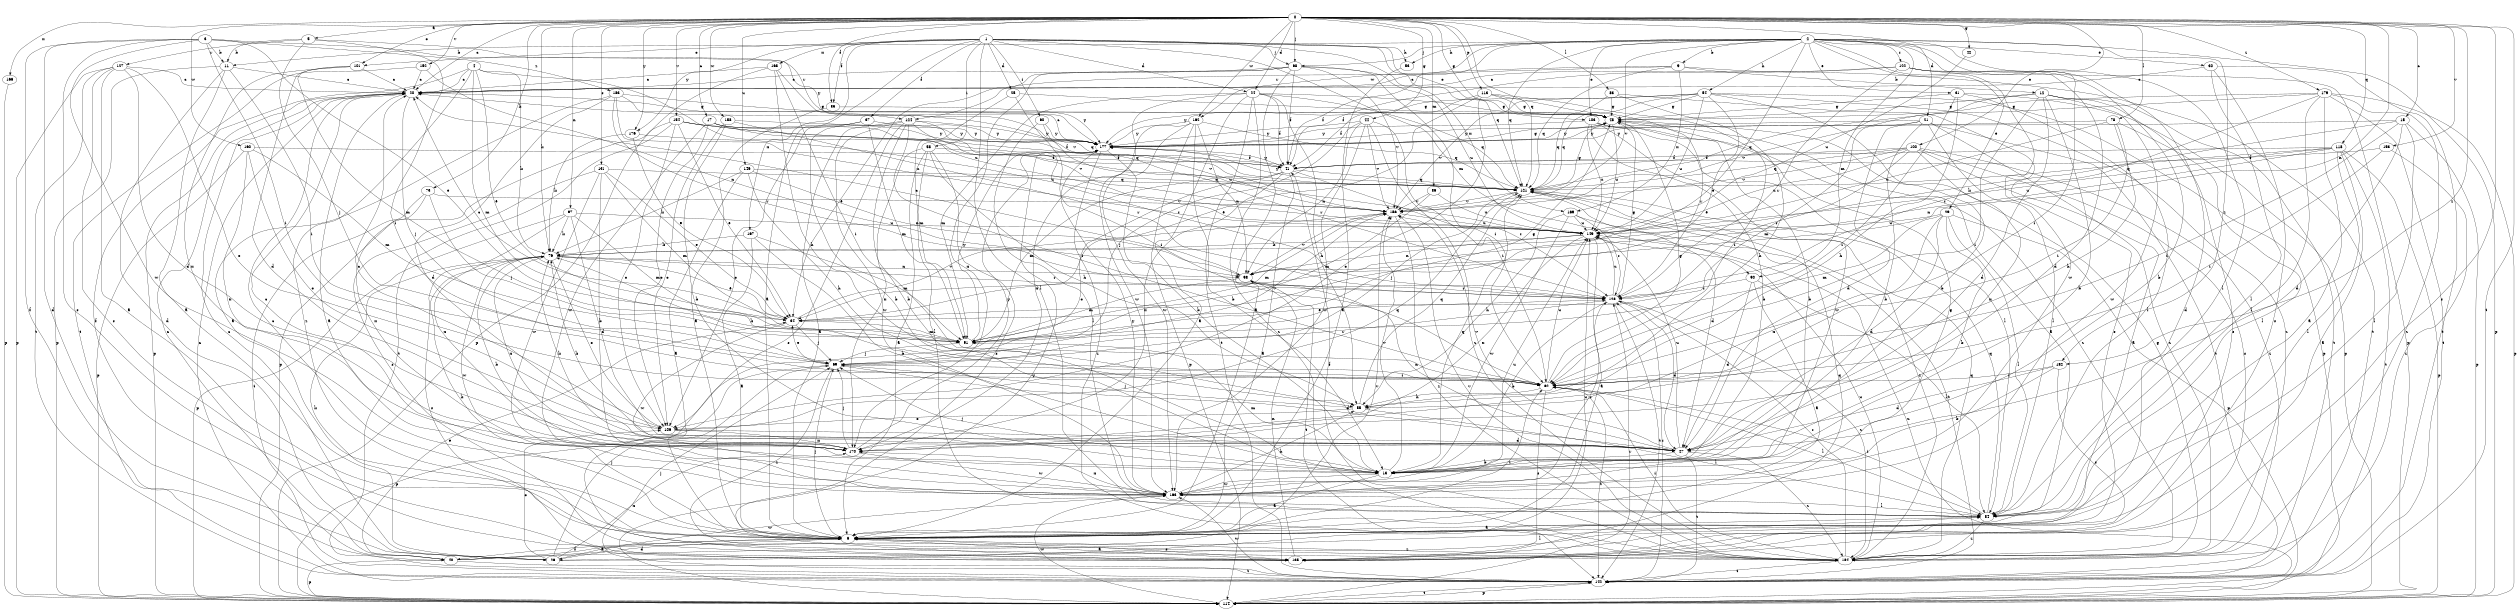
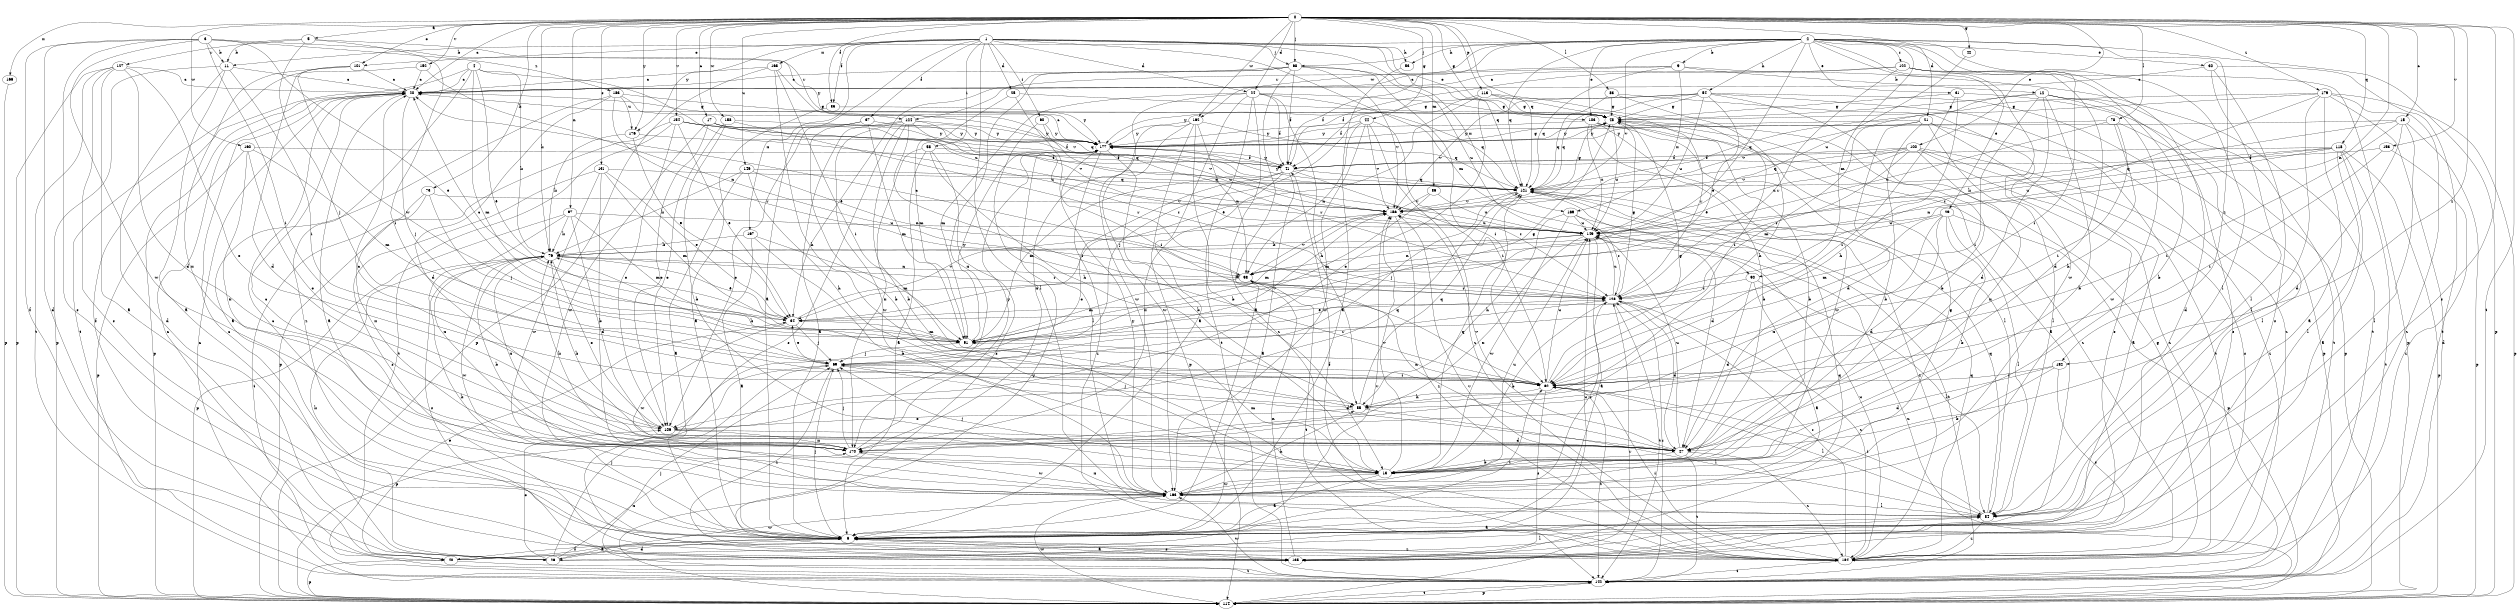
edge "183" -> "149": now "183" -> "176"
edge "101" -> "91": label "m" -> "w"
edge "31" -> "84": removed, label "l"
edge "179" -> "142": label "t" -> "d"
edge "58" -> "84": removed, label "l"
